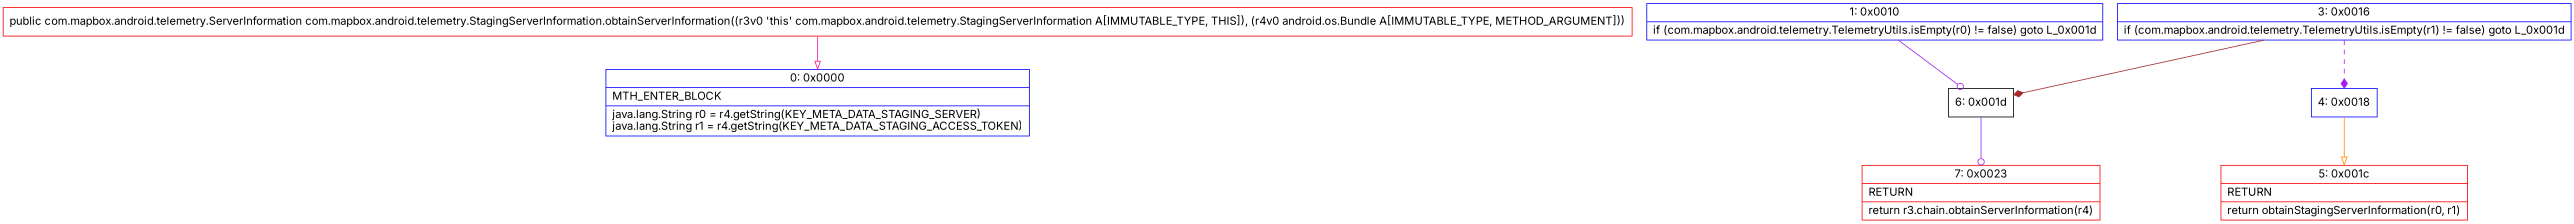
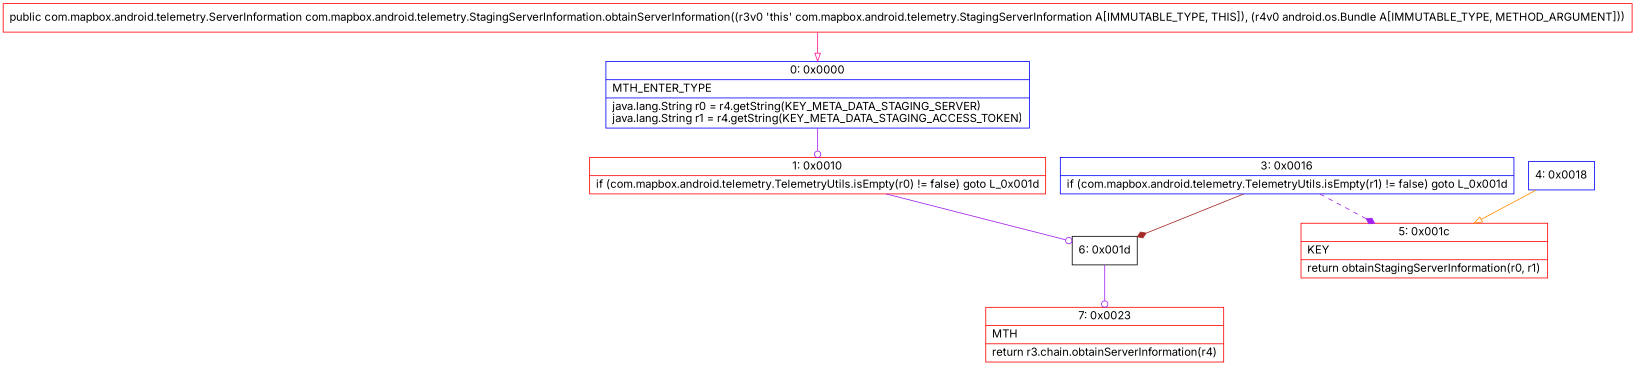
node "1: 0x0010": color blue -> red
edge "3: 0x0016" -> "4: 0x0018": now "3: 0x0016" -> "5: 0x001c"
node "0: 0x0000": text "MTH_ENTER_BLOCK" -> "MTH_ENTER_TYPE"
edge "0: 0x0000" -> "1: 0x0010": added
node "7: 0x0023": text "RETURN" -> "MTH"
node "5: 0x001c": text "RETURN" -> "KEY"
